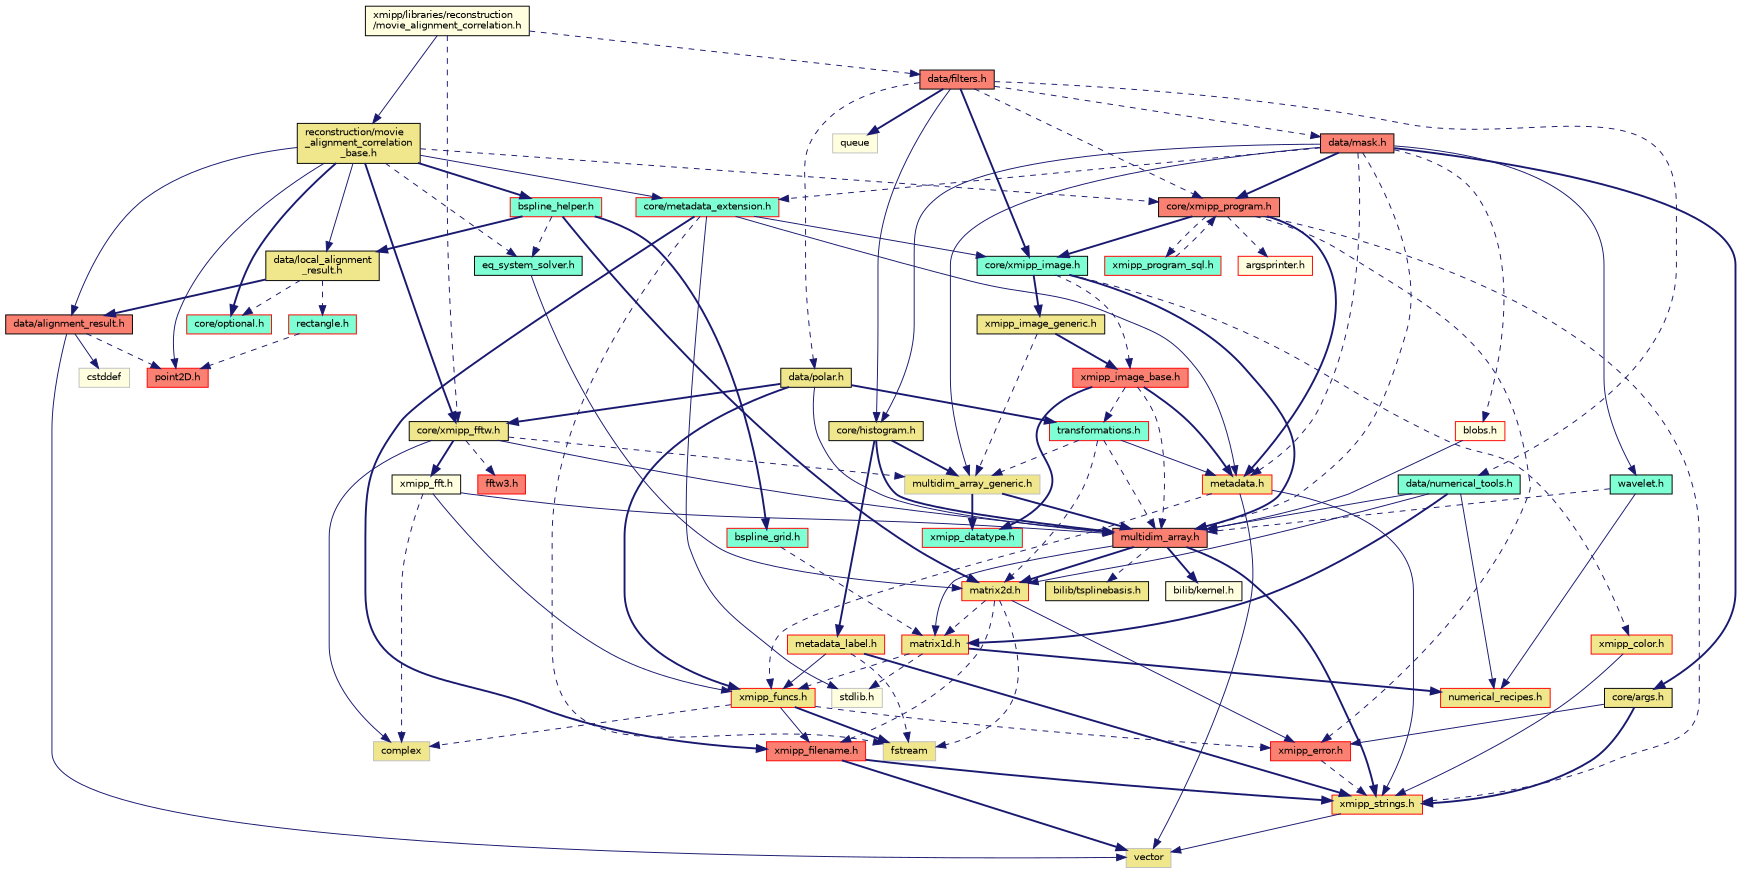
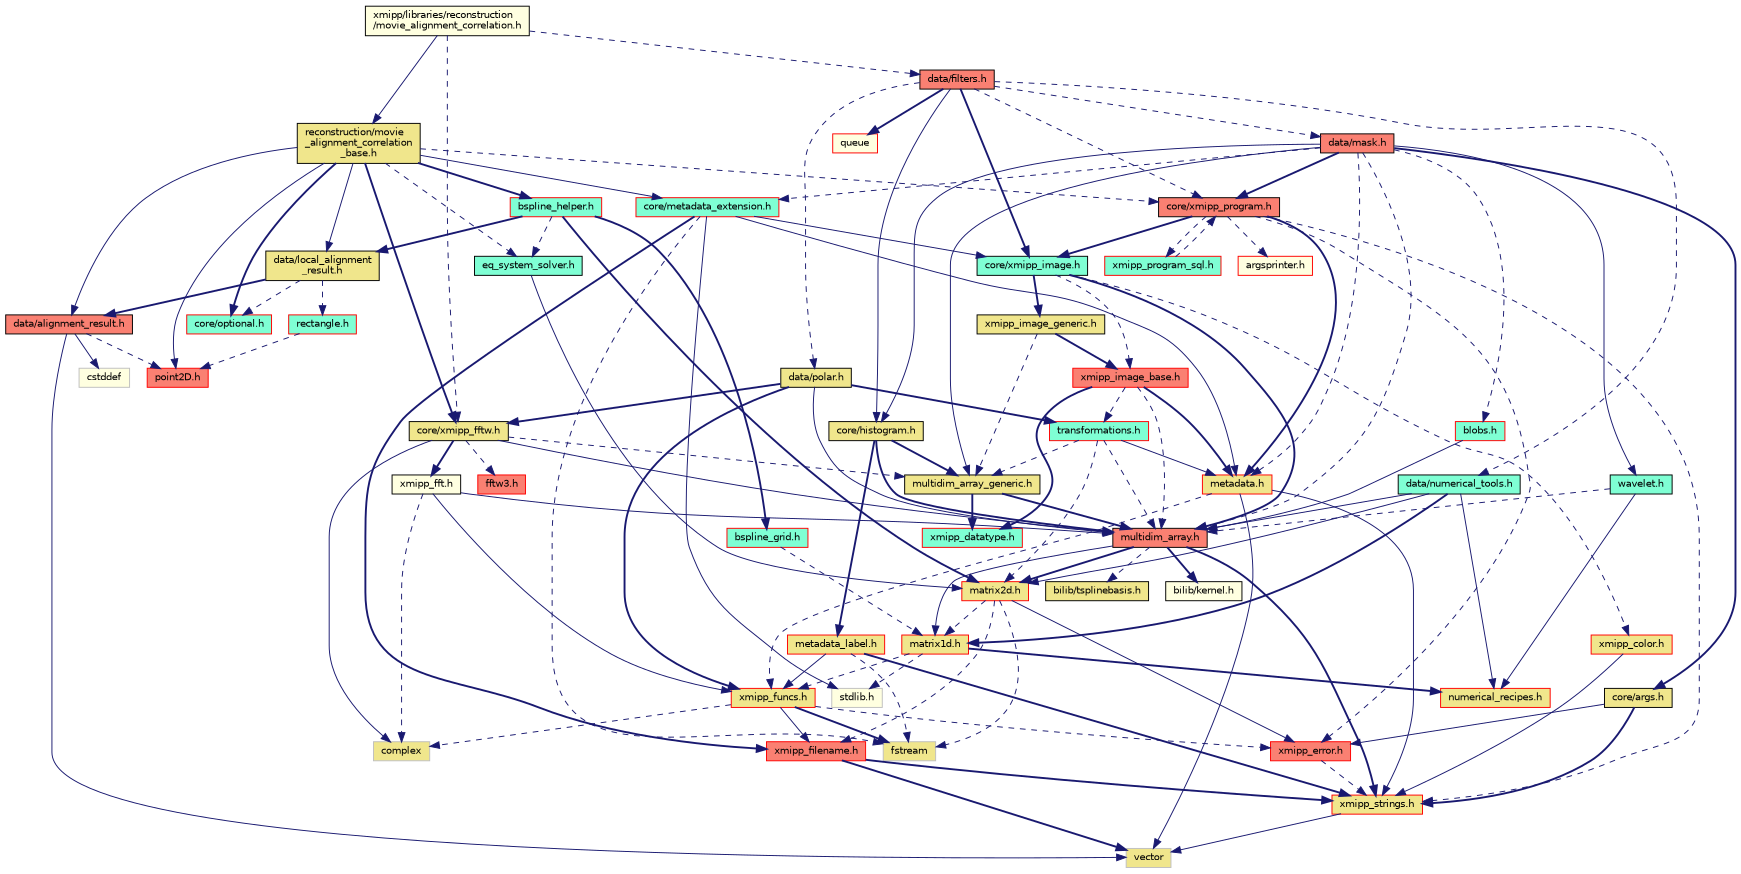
node "queue": color grey75 -> red
node "blobs.h": fillcolor lightyellow -> aquamarine
node "multidim_array_generic.h": color grey75 -> black
